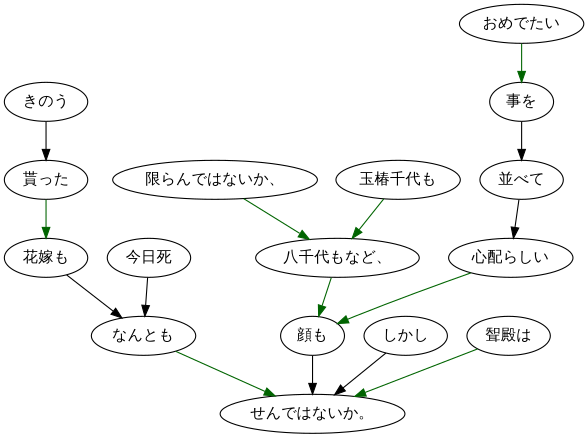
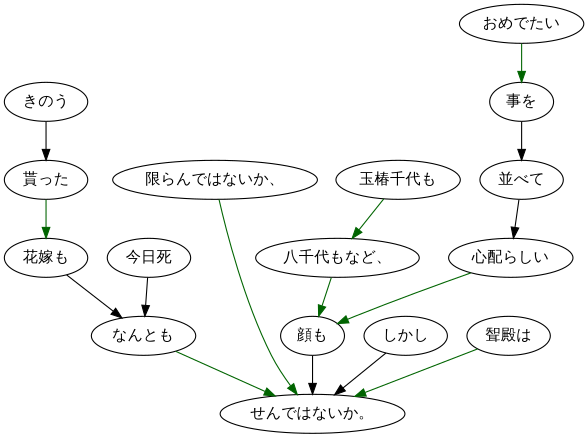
edge "限らんではないか、" -> "八千代もなど、": now "限らんではないか、" -> "せんではないか。"
